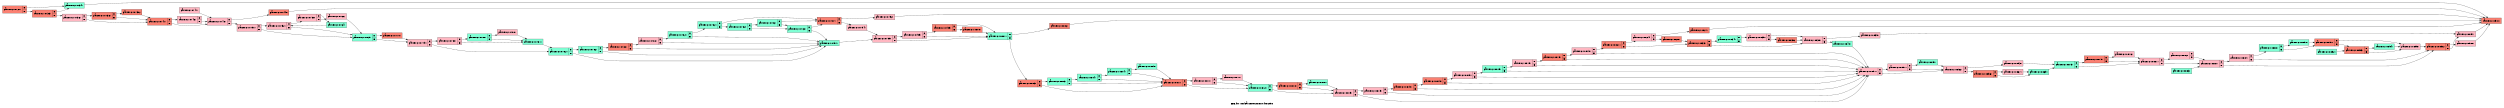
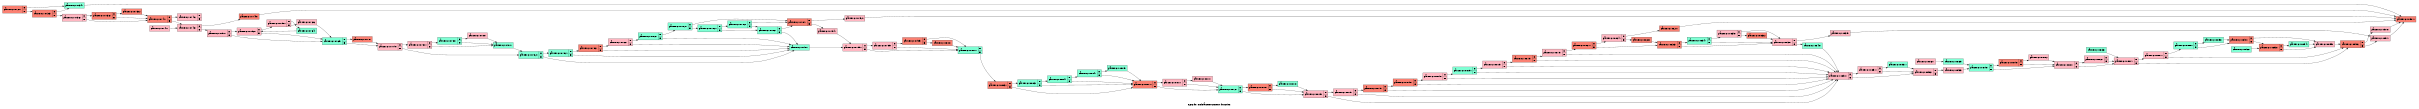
edge "parser.c:10746:" -> "parser.c:10748:": removed
node "parser.c:10802:": removed
edge "parser.c:10834:" -> "parser.c:10838:": added
node "parser.c:10856:": removed
